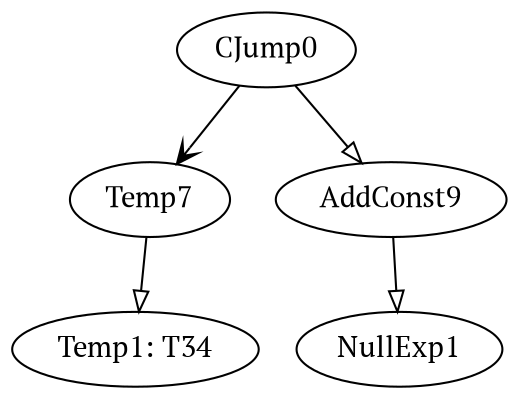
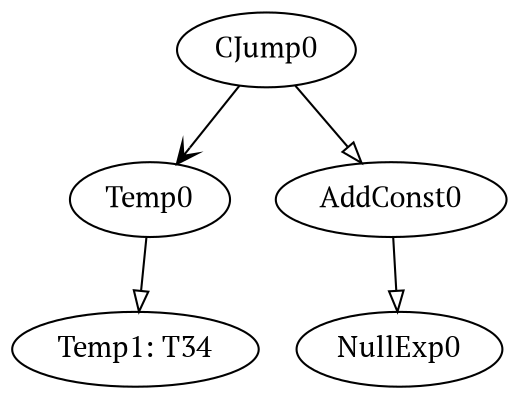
node "Temp7": label "Temp7" -> "Temp0"
node "AddConst9": label "AddConst9" -> "AddConst0"
node "NullExp1": label "NullExp1" -> "NullExp0"
